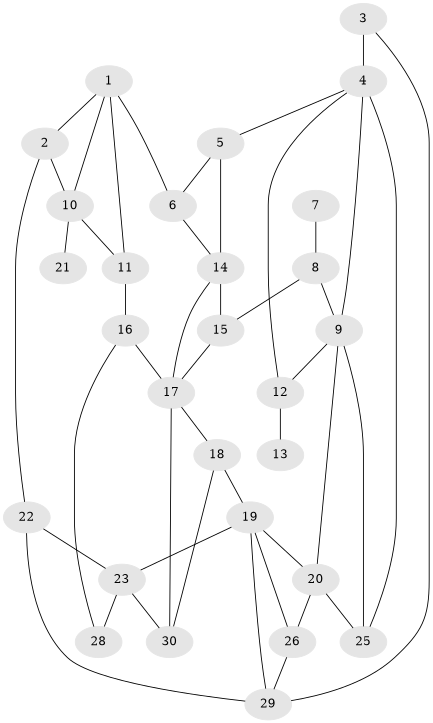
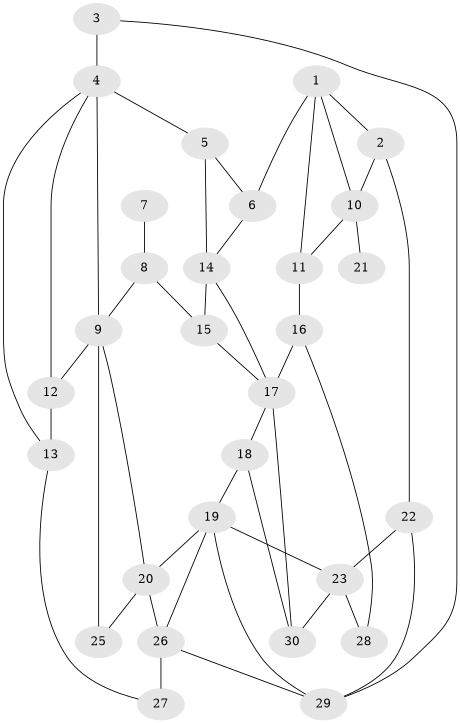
edge "4" -- "25": now "4" -- "13"
node "27": added
